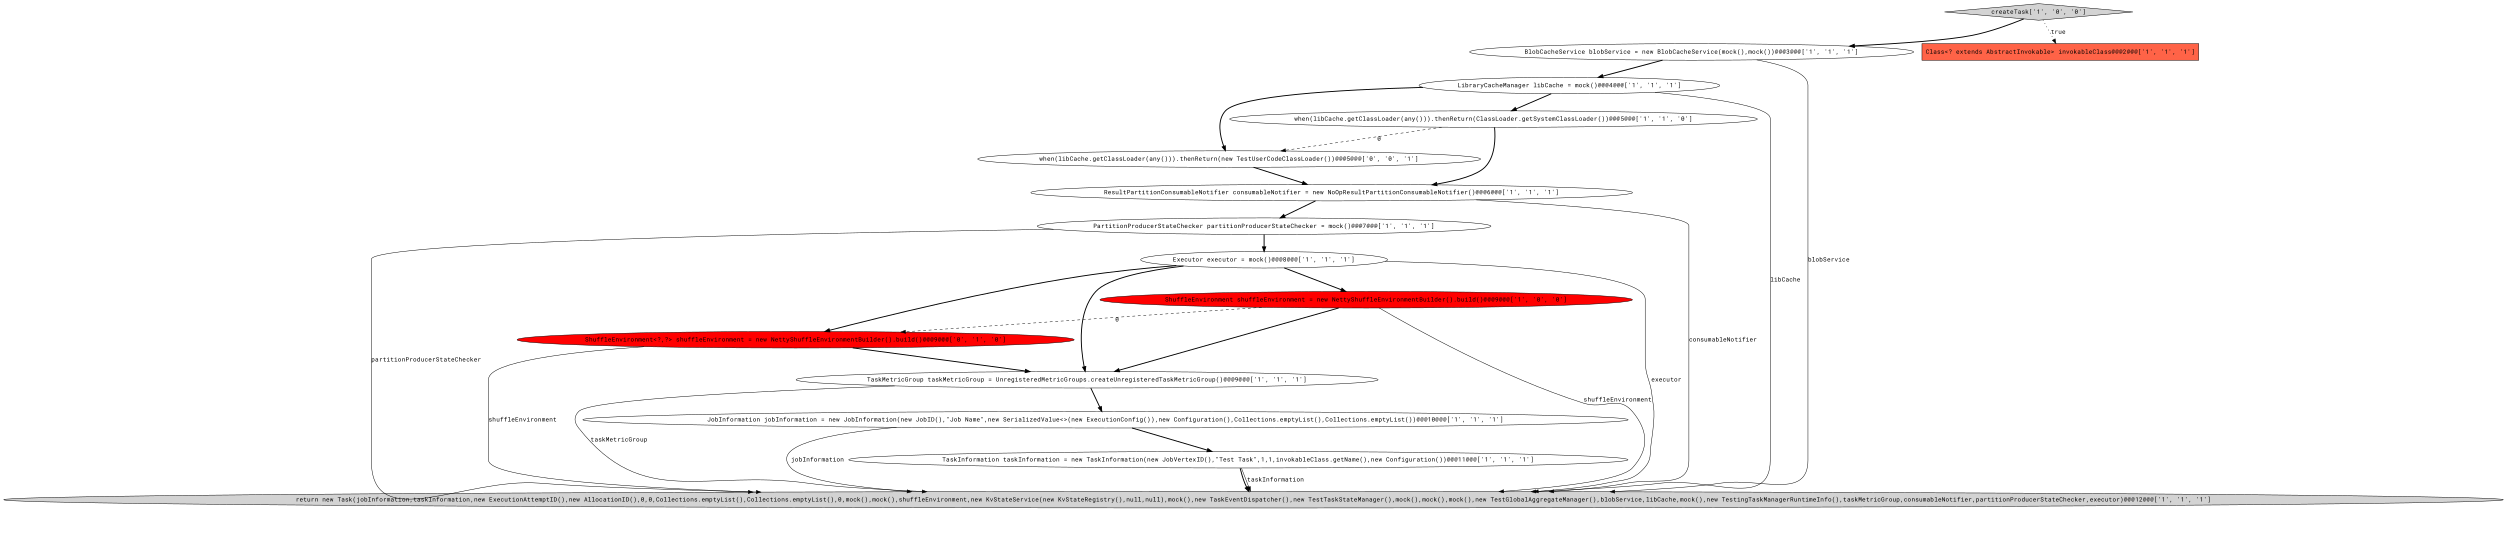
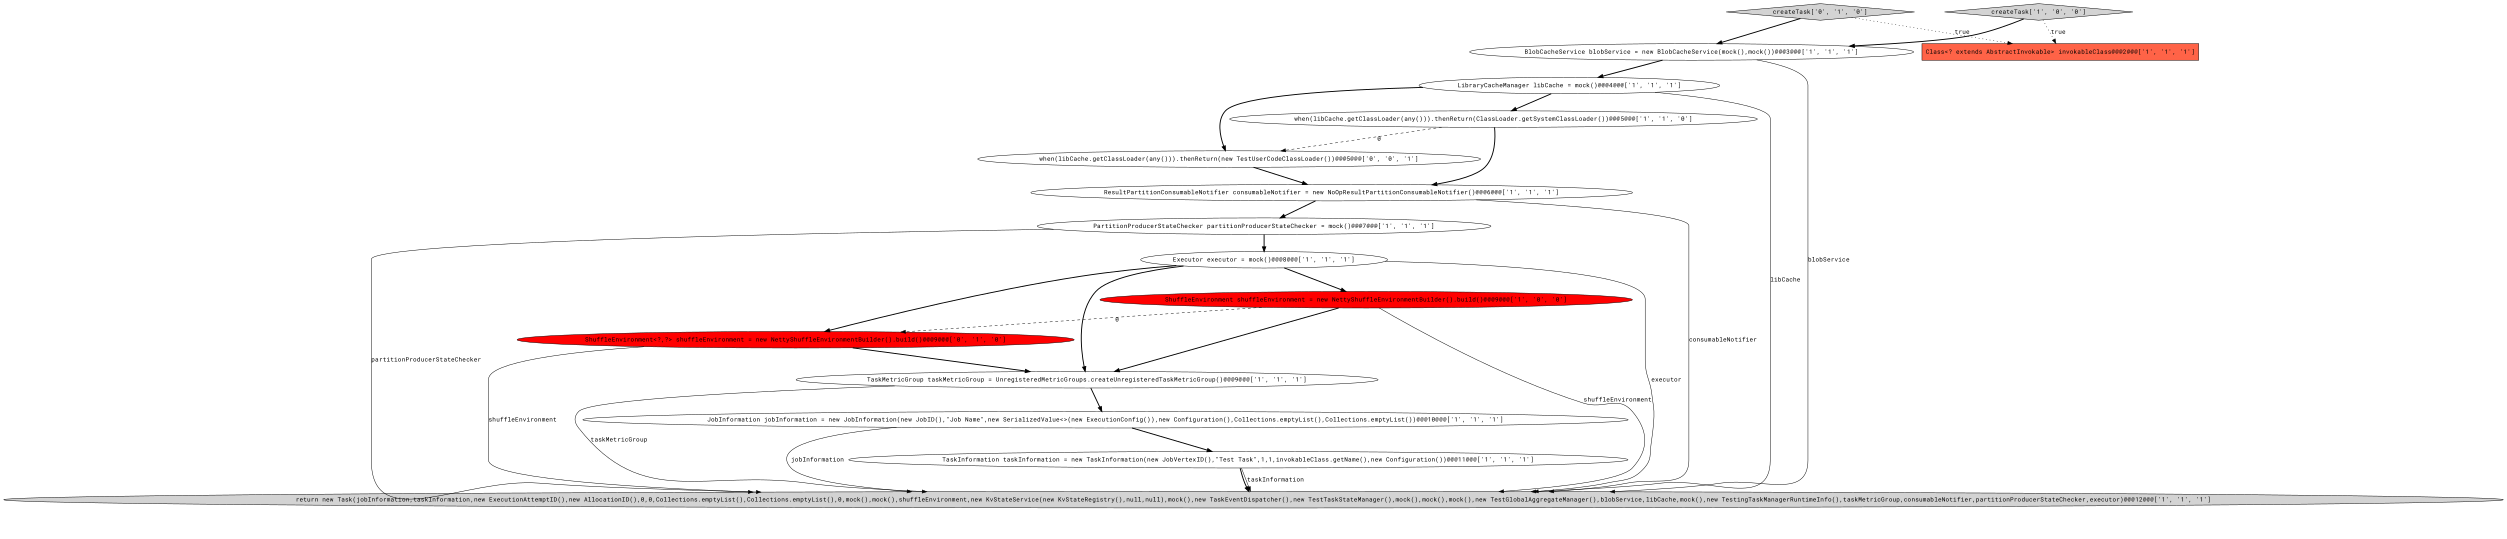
node "createTask['0', '1', '0']": added
